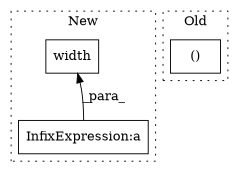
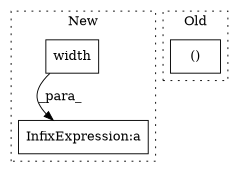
edge "InfixExpression:a" -> "width": reversed
